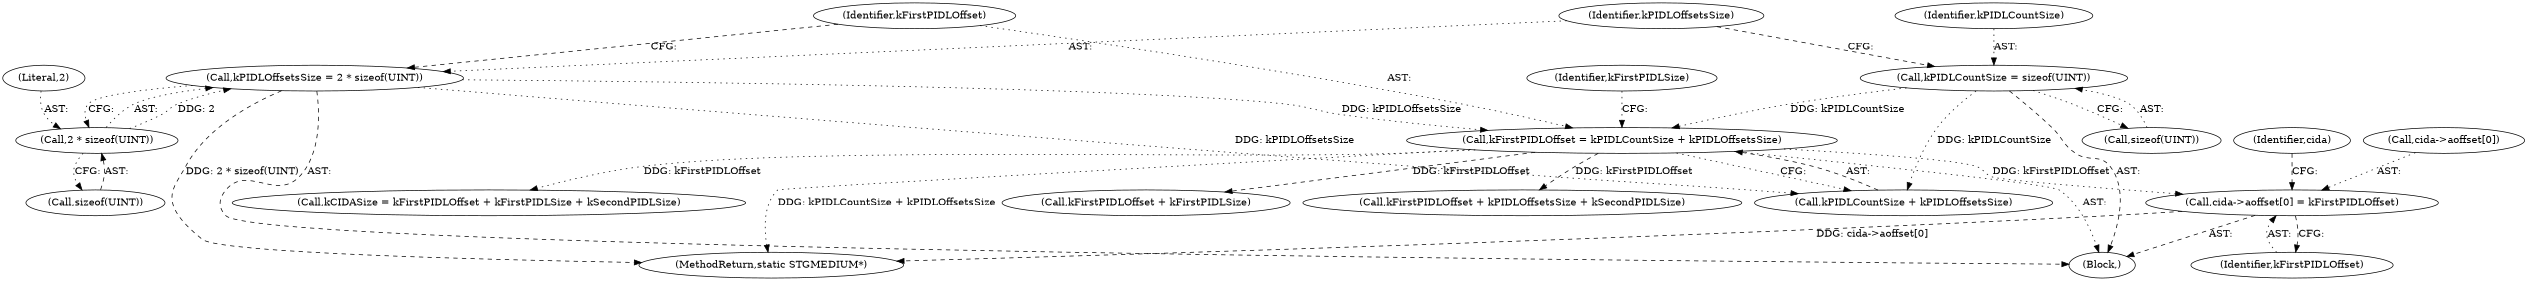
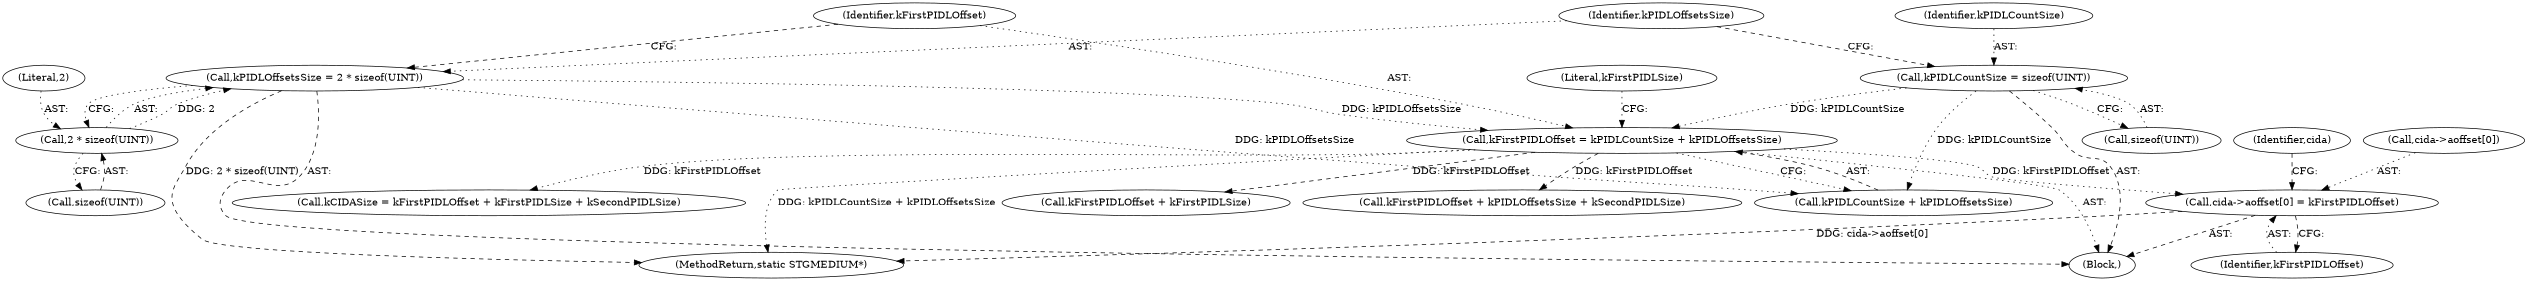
node "(Identifier,kFirstPIDLSize)": label "(Identifier,kFirstPIDLSize)" -> "(Literal,kFirstPIDLSize)"
